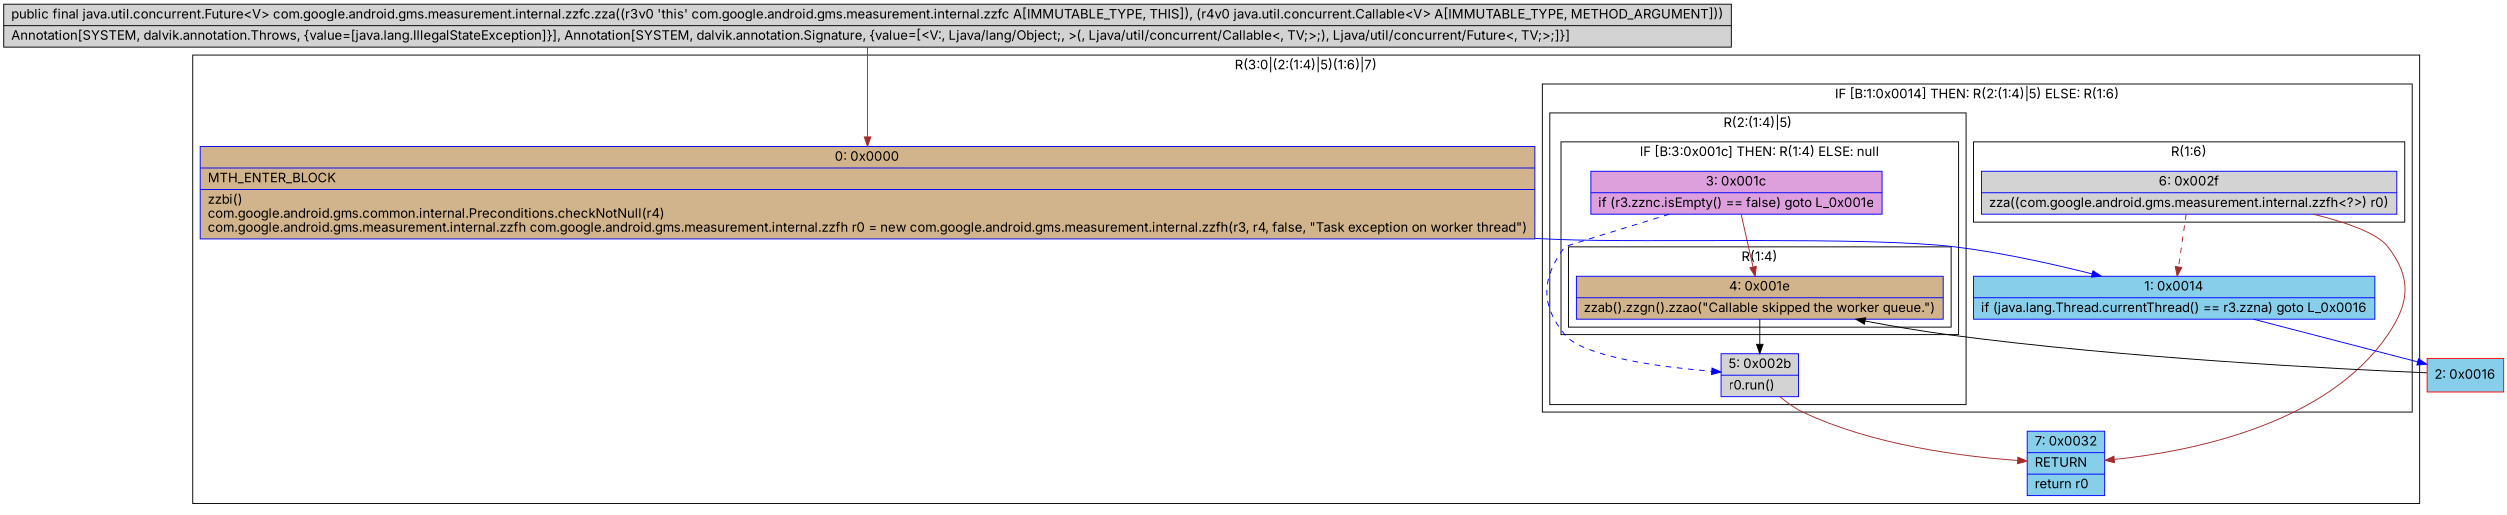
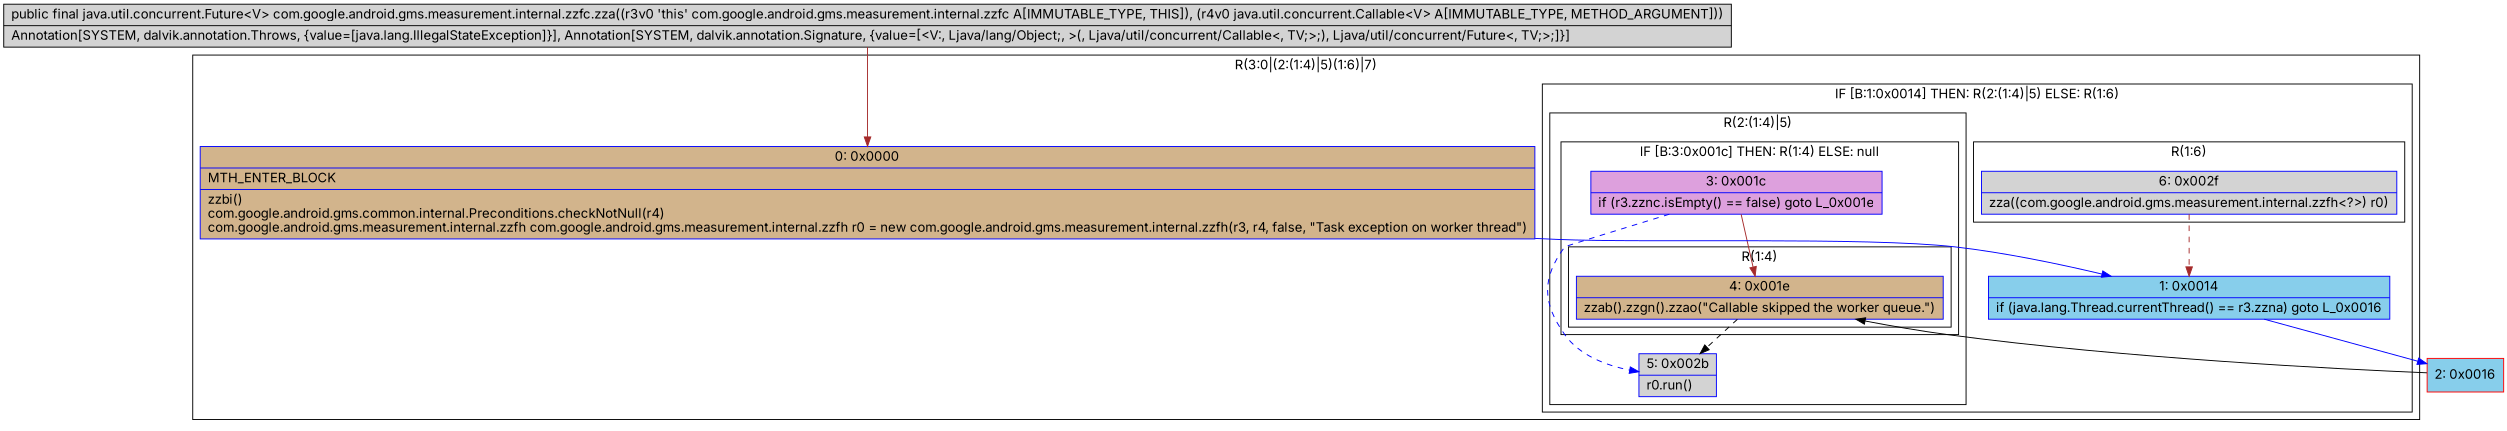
edge "4: 0x001e" -> "5: 0x002b": style solid -> dashed
node "7: 0x0032": removed
